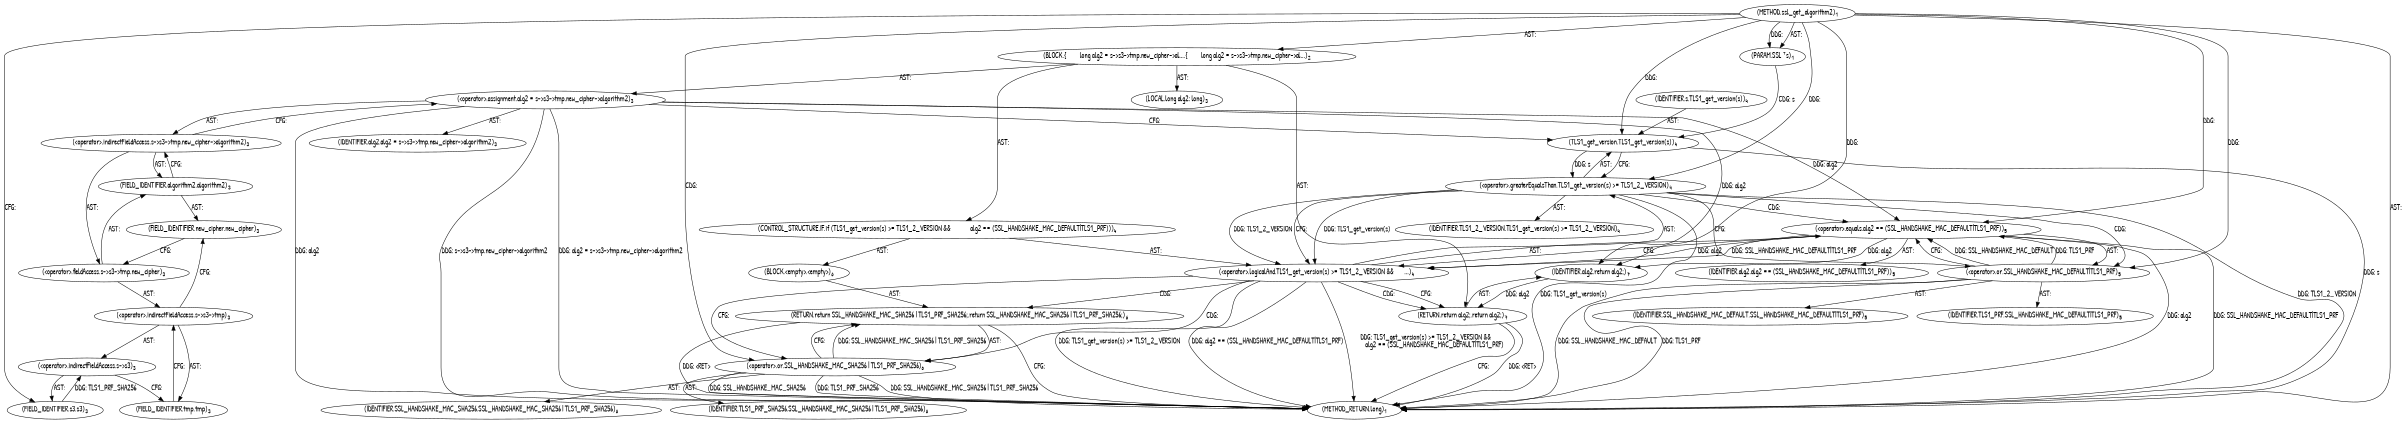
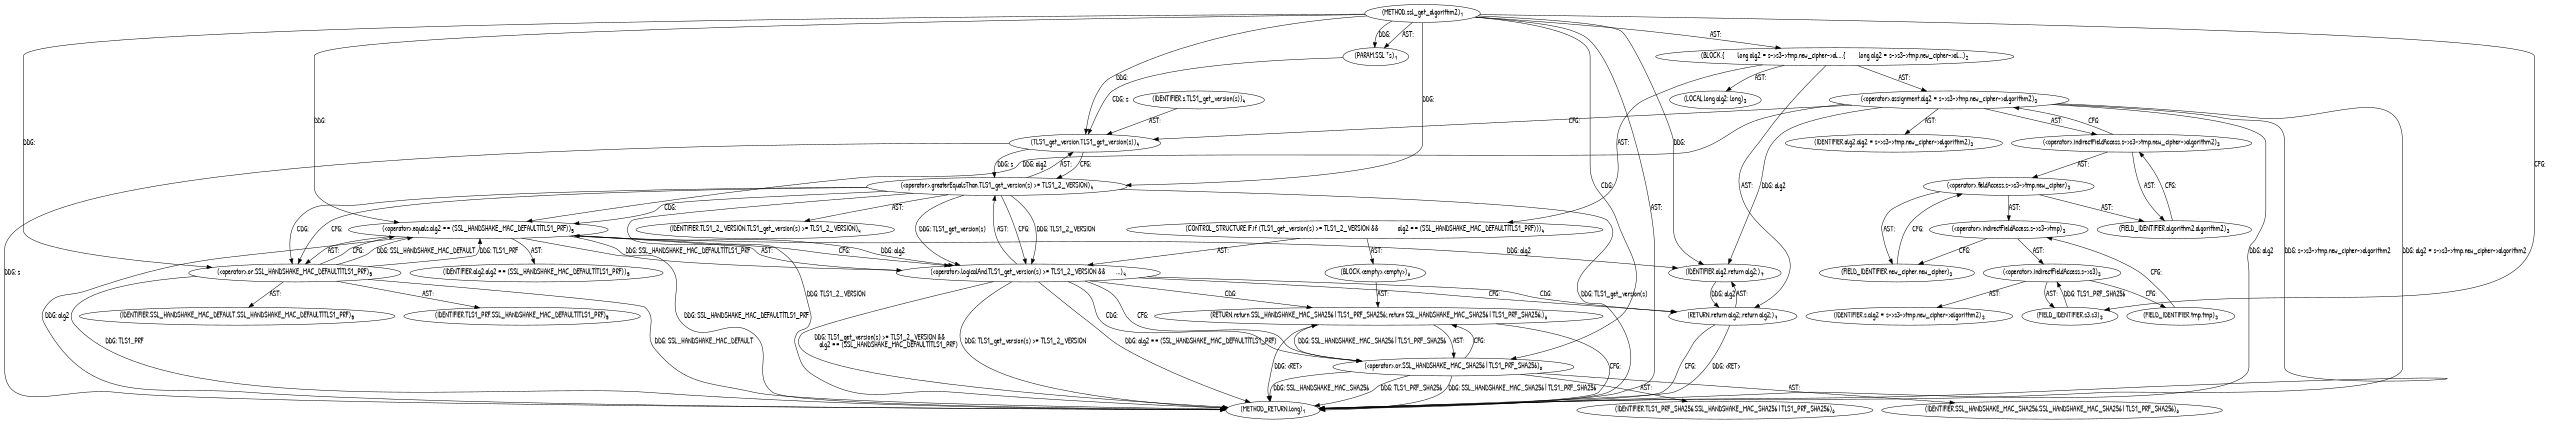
edge "(FIELD_IDENTIFIER,algorithm2,algorithm2)" -> "(FIELD_IDENTIFIER,new_cipher,new_cipher)": now "(<operator>.fieldAccess,s->s3->tmp.new_cipher)" -> "(FIELD_IDENTIFIER,new_cipher,new_cipher)"
node "(IDENTIFIER,s,alg2 = s->s3->tmp.new_cipher->algorithm2)": added
edge "(<operator>.indirectFieldAccess,s->s3->tmp)" -> "(FIELD_IDENTIFIER,tmp,tmp)": removed, label "AST:"
